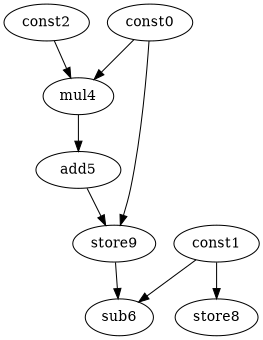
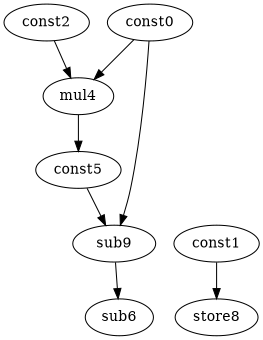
node "add5": label "add5" -> "const5"
node "store9": label "store9" -> "sub9"
edge "const1" -> "sub6": removed
